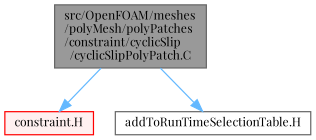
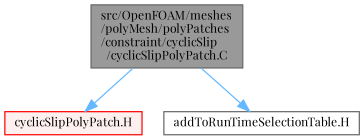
node "constraint.H": label "constraint.H" -> "cyclicSlipPolyPatch.H"
